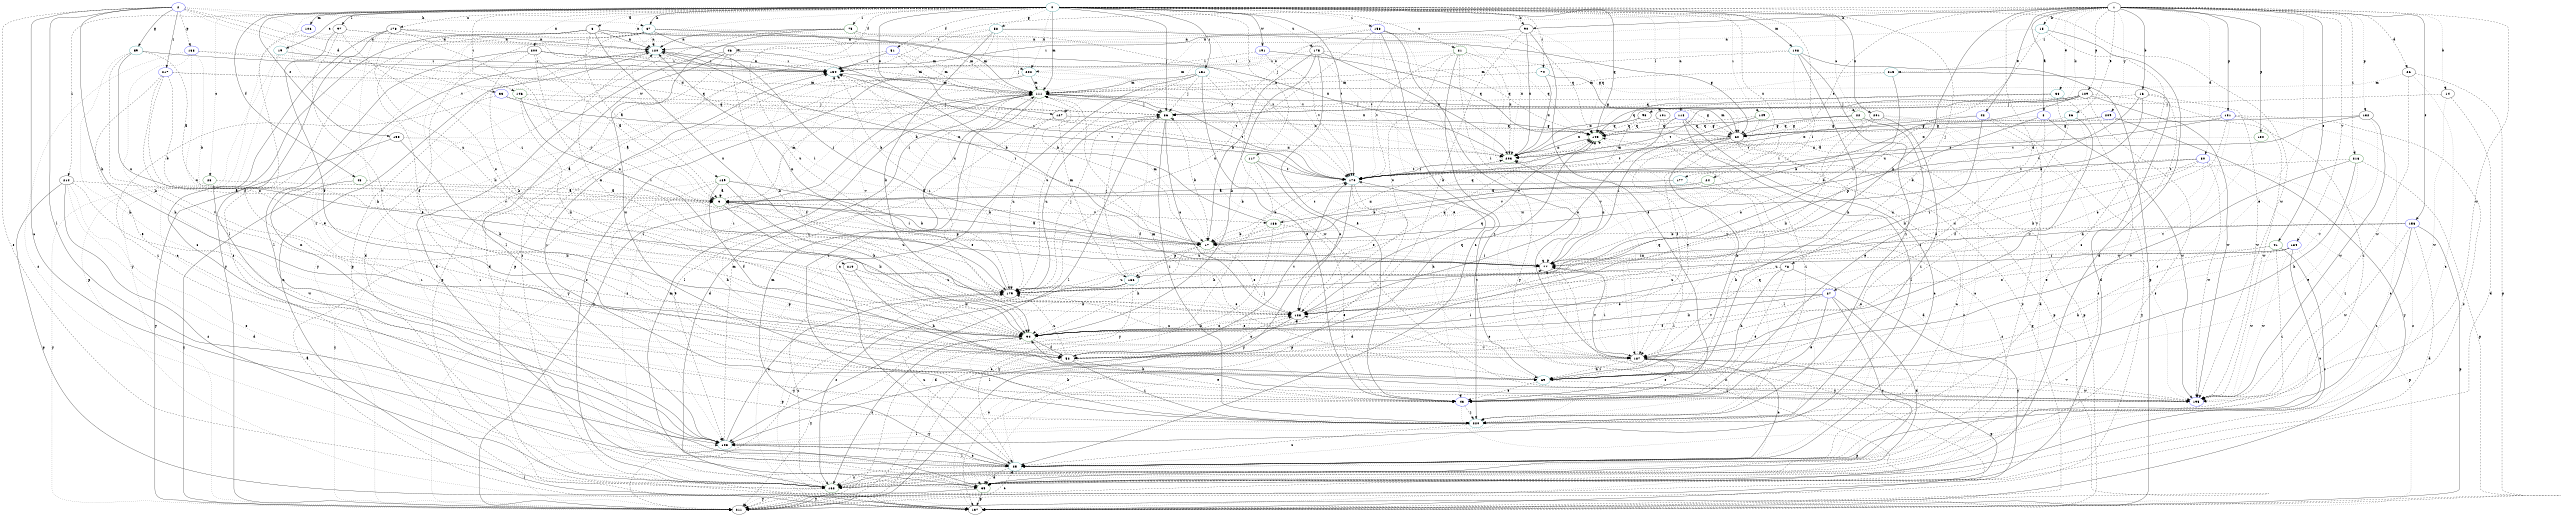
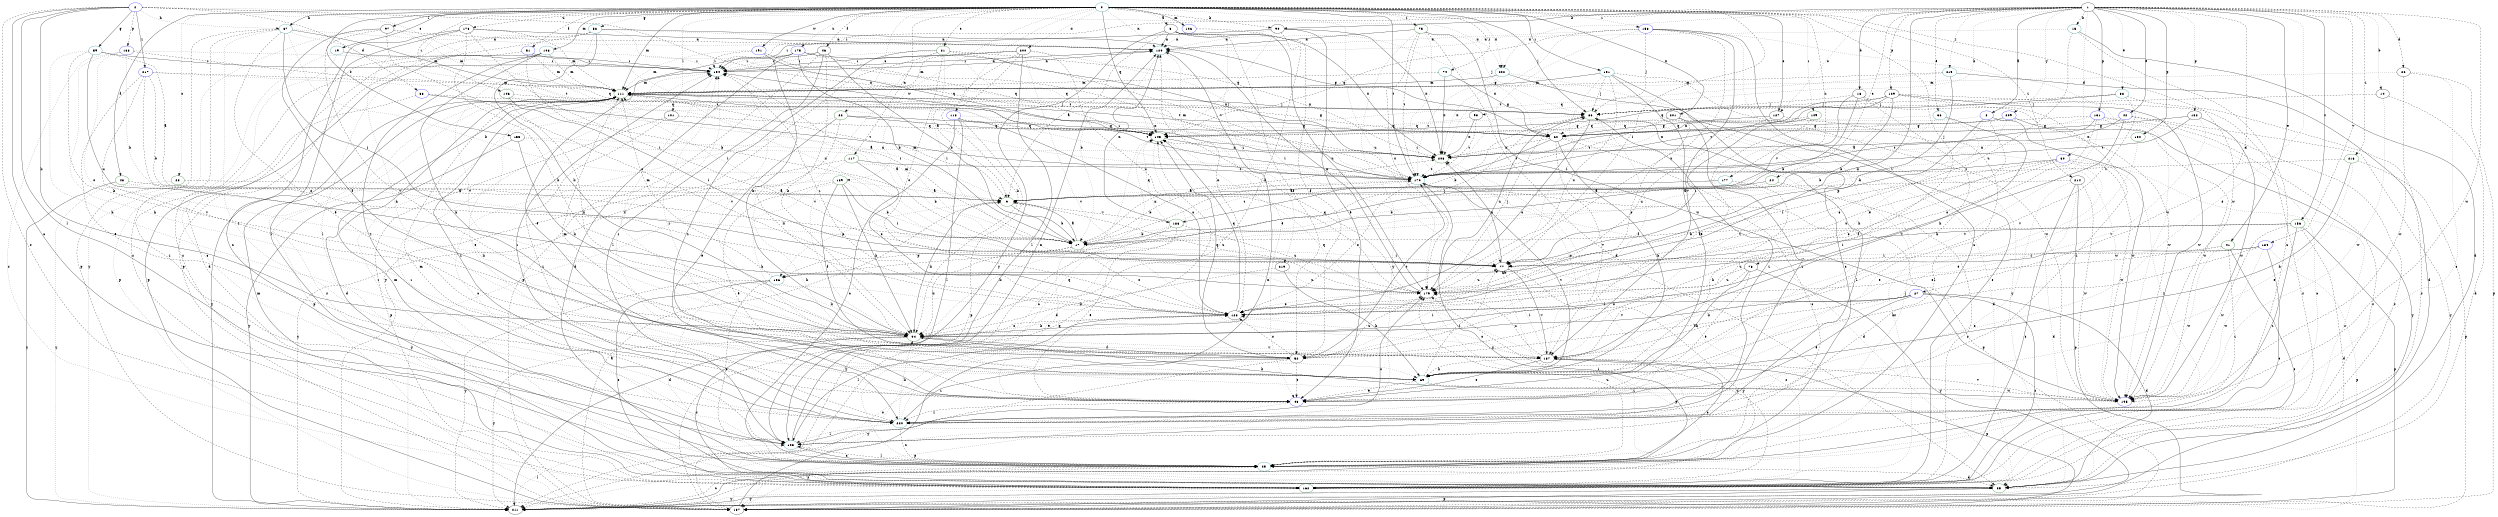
node "175": color black -> blue
node "156": color blue -> darkgreen
edge "216" -> "187": removed, label "v"
